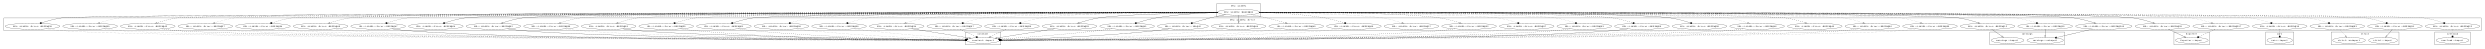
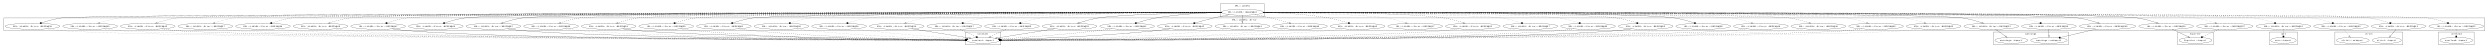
node "XML::LibXML::Error::XML@42": label "XML::LibXML::Error::XML@42" -> "XML::LibXML::Error::BEGIN@42"
